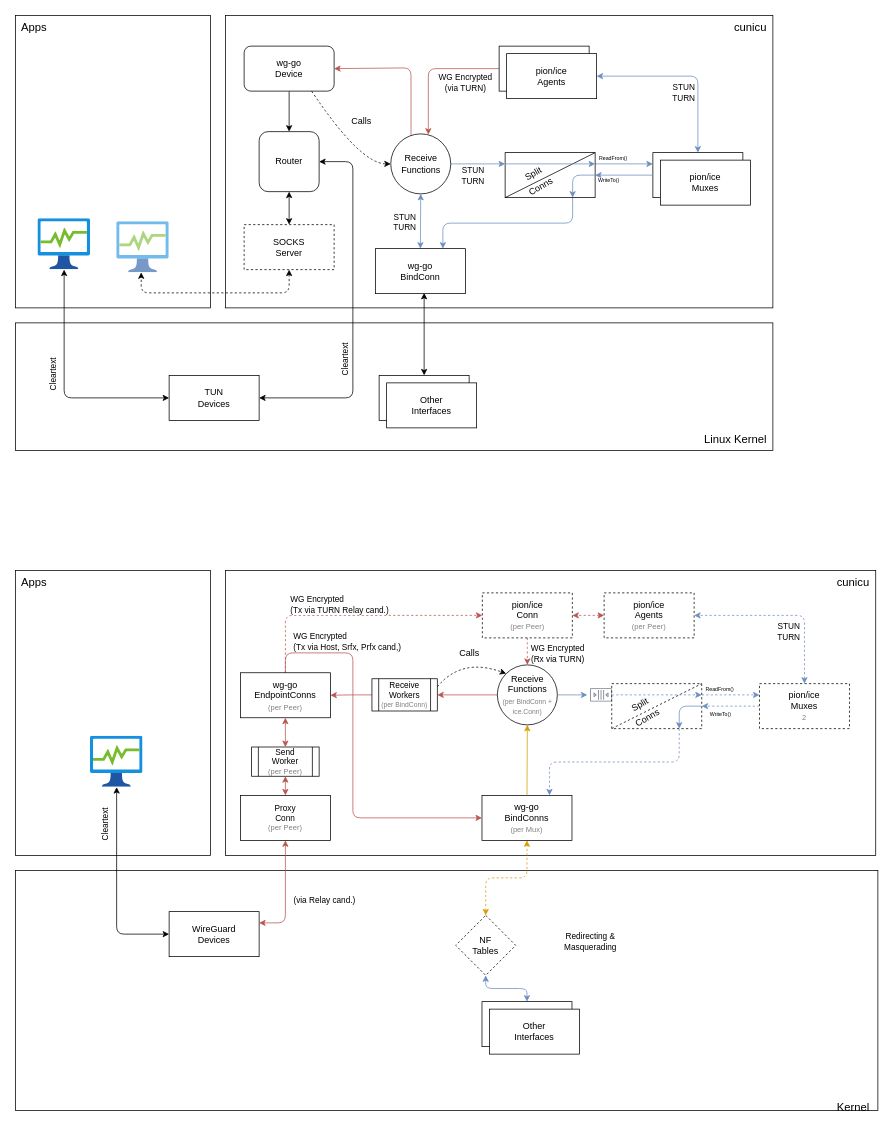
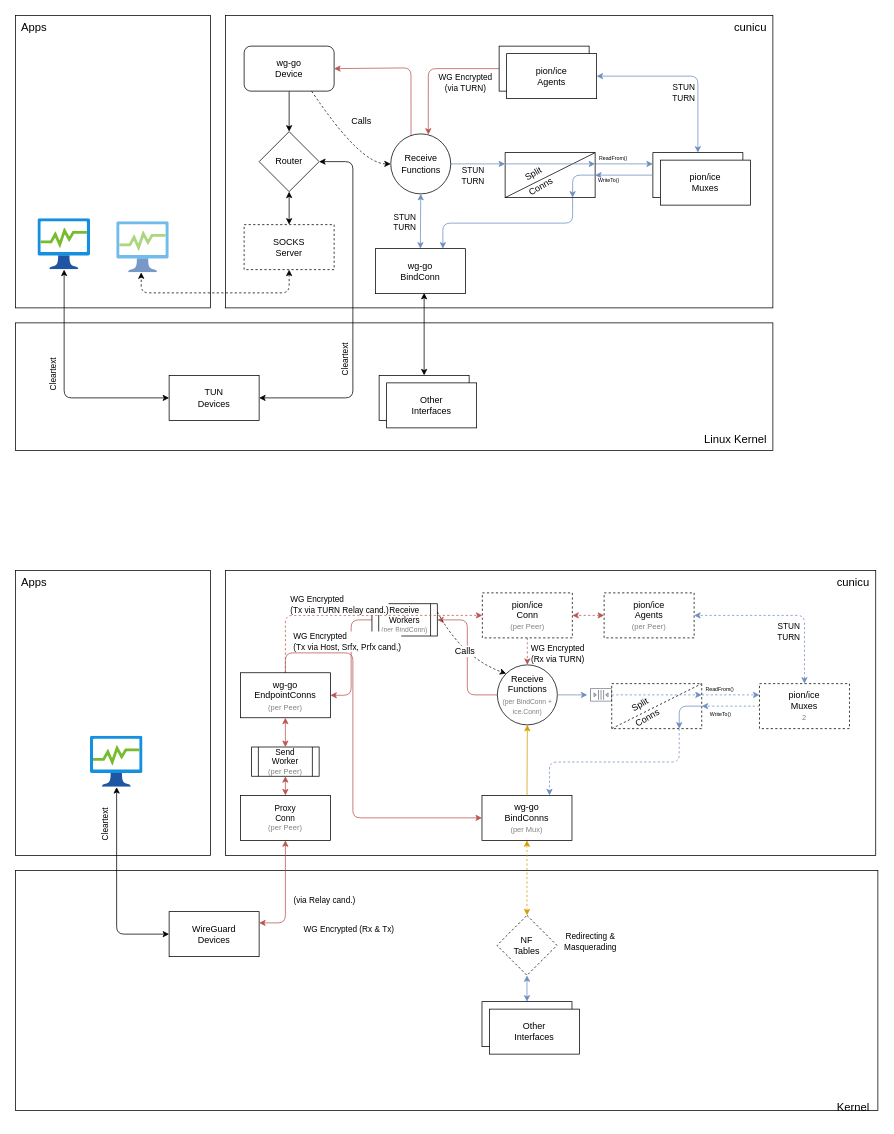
node "Router": shape rounded rectangle -> diamond
node "Receive Workers (per BindConn)": moved (405, 695) -> (405, 620)
node "WG Encrypted (Rx & Tx)": added
node "NF Tables": moved (486, 945) -> (527, 945)
